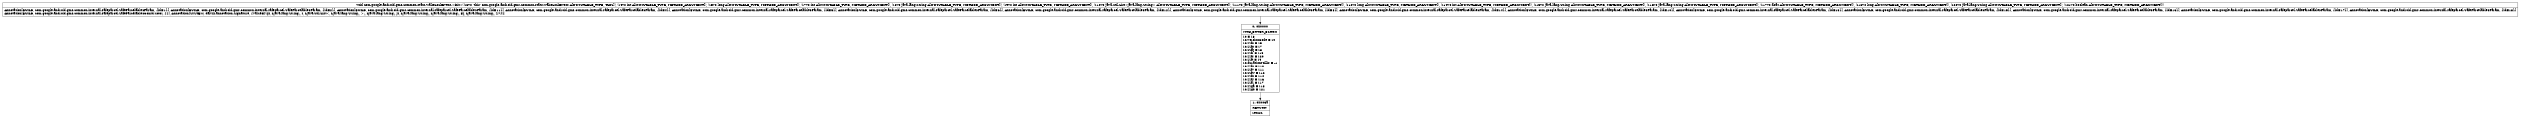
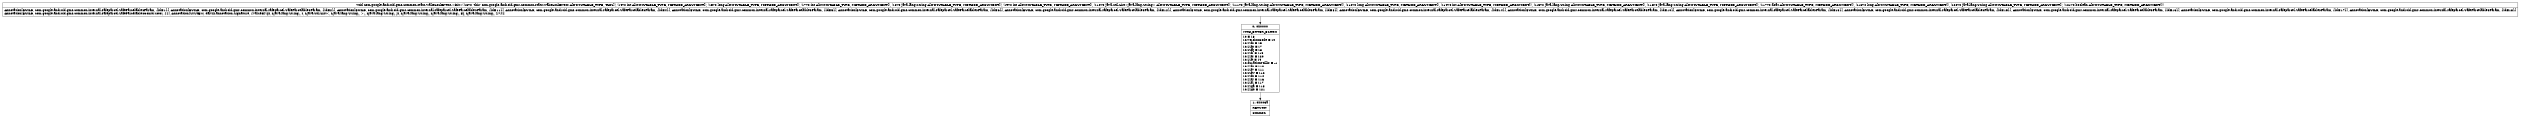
node "1: 0x003a": text "return" -> "common"
